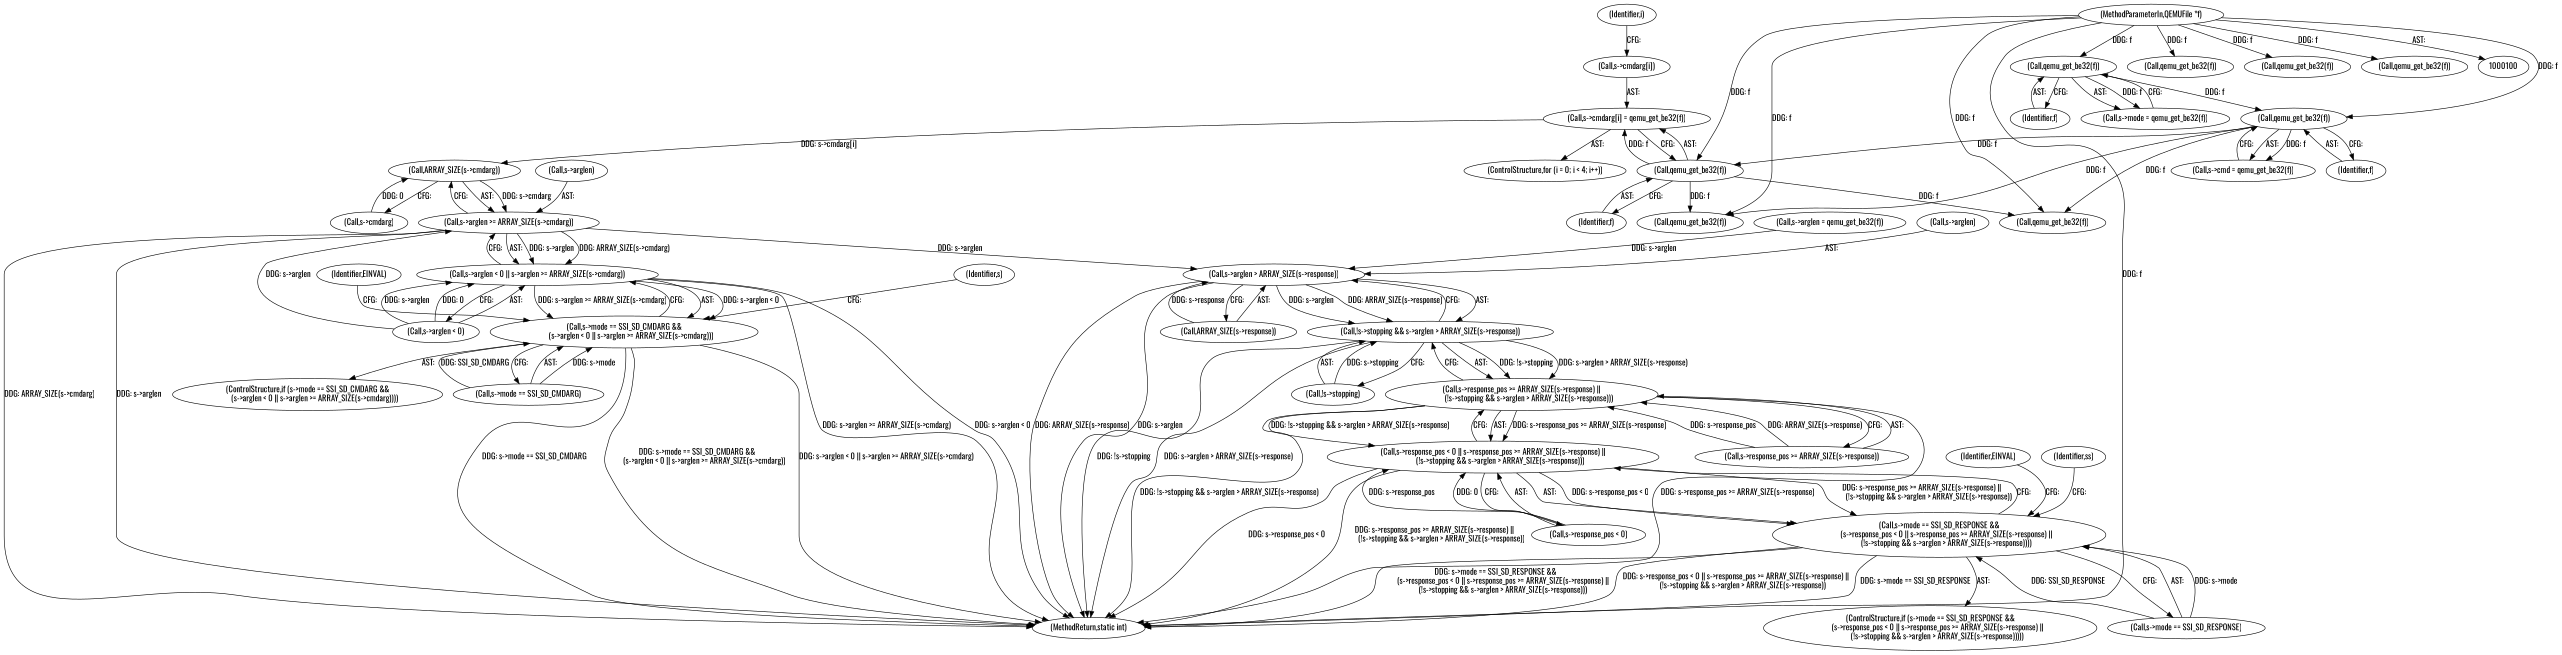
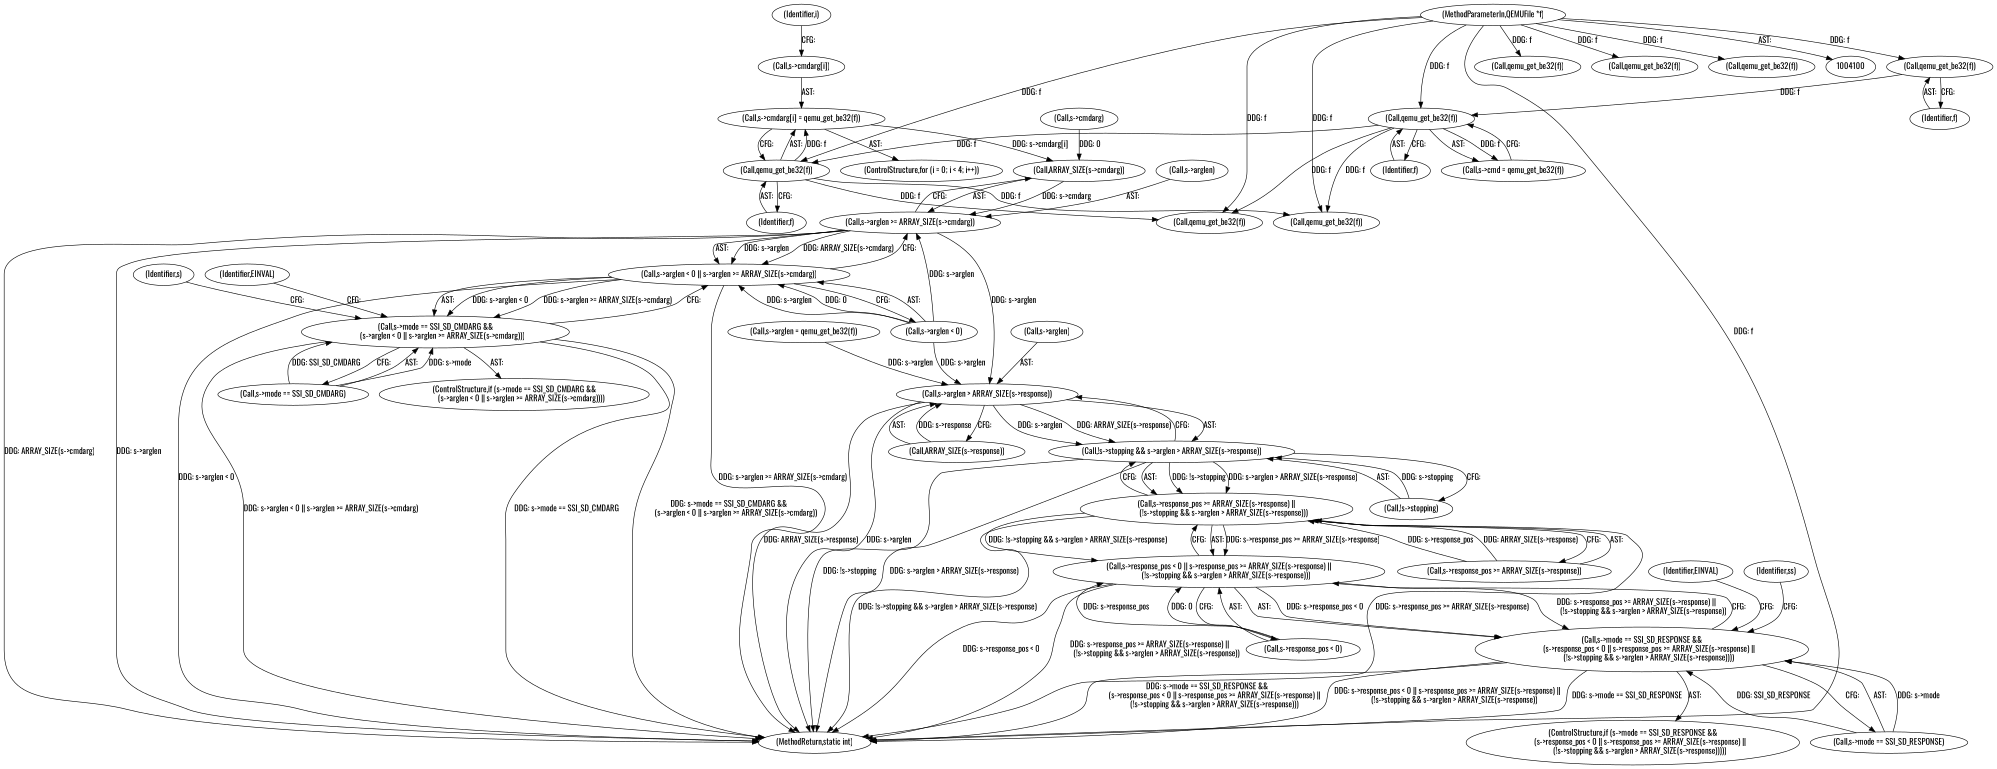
node "1000100": label "1000100" -> "1004100"
node "(Call,s->mode = qemu_get_be32(f))": removed
edge "(Call,ARRAY_SIZE(s->cmdarg))" -> "(Call,s->cmdarg)": removed, label "CFG:"
edge "(Call,s->arglen < 0)" -> "(Call,s->arglen > ARRAY_SIZE(s->response))": added, label "DDG: s->arglen"
